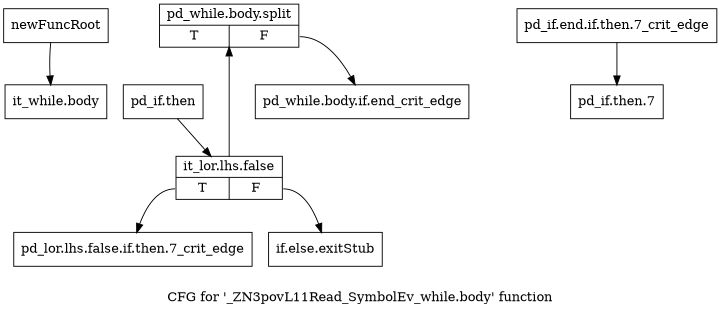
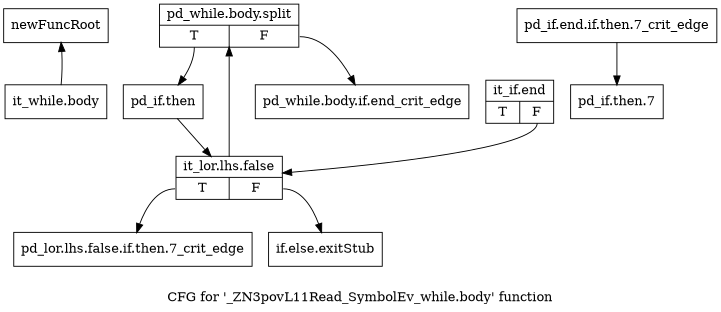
edge "newFuncRoot" -> "it_while.body": reversed
edge "pd_while.body.split" -> "pd_if.then": added
node "it_if.end": added
